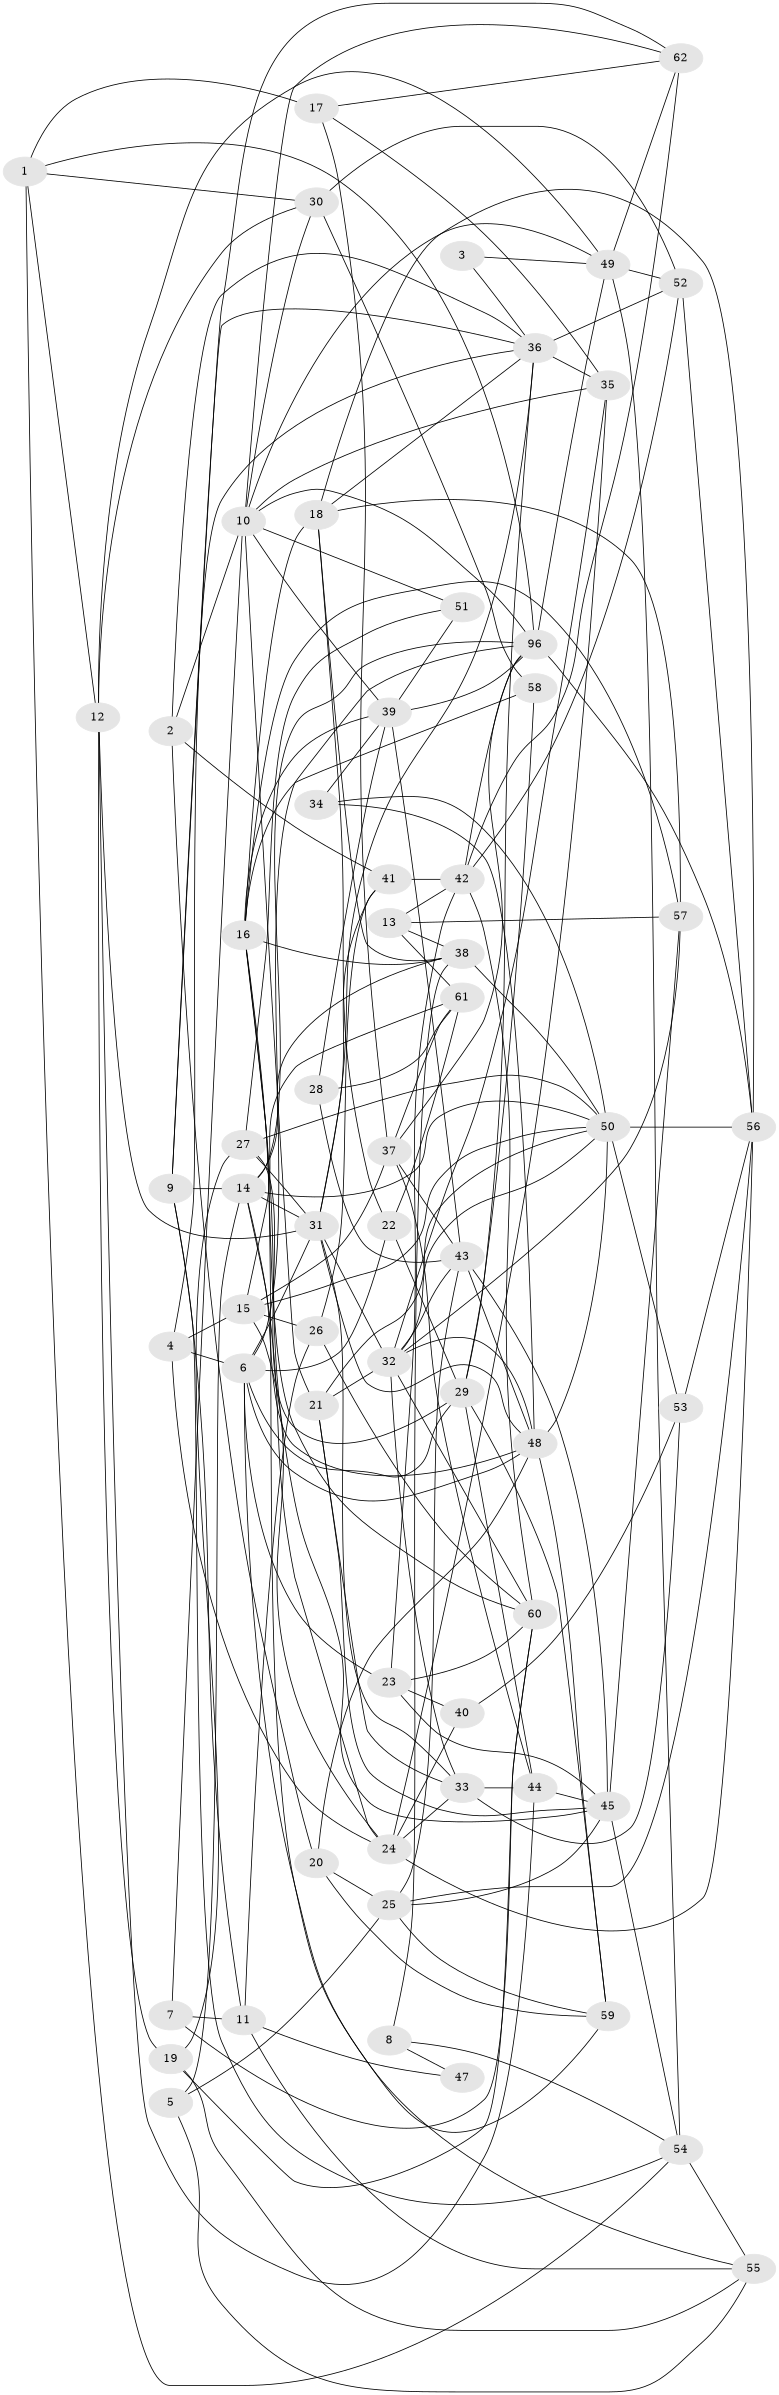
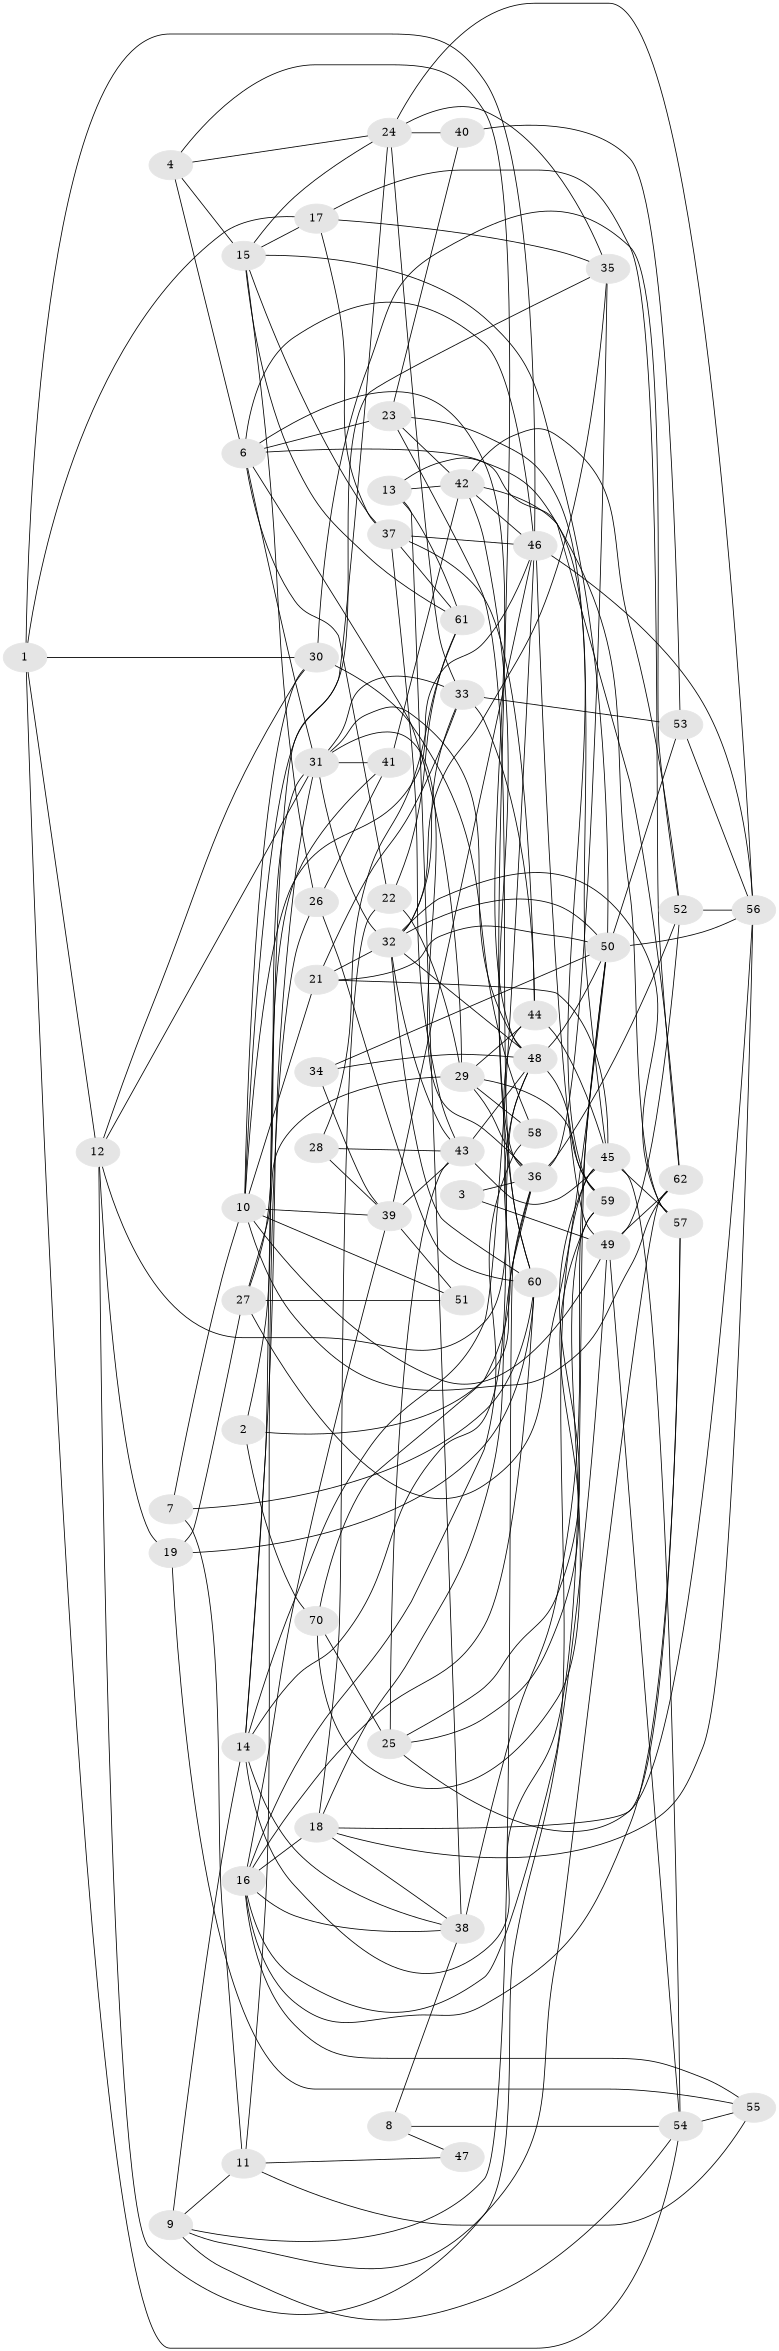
edge "17" -- "15": added
edge "10" -- "2": removed
node "96": label "96" -> "46"
node "20": label "20" -> "70"
node "5": removed
